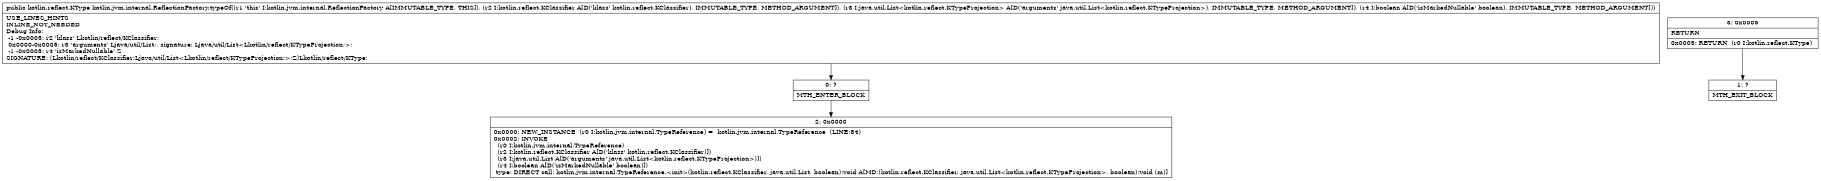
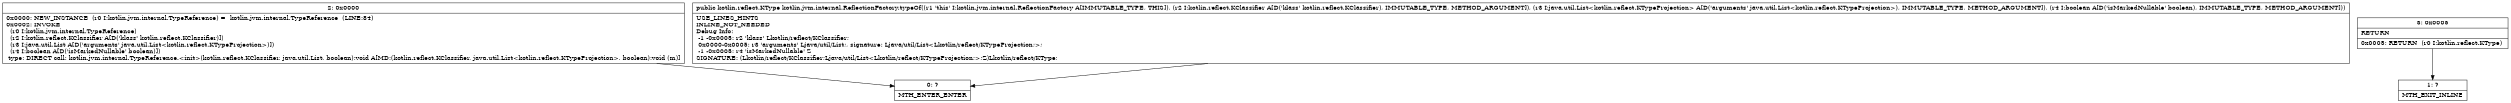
node "0: ?": text "MTH_ENTER_BLOCK" -> "MTH_ENTER_ENTER"
node "1: ?": text "MTH_EXIT_BLOCK" -> "MTH_EXIT_INLINE"
edge "0: ?" -> "2: 0x0000": reversed
